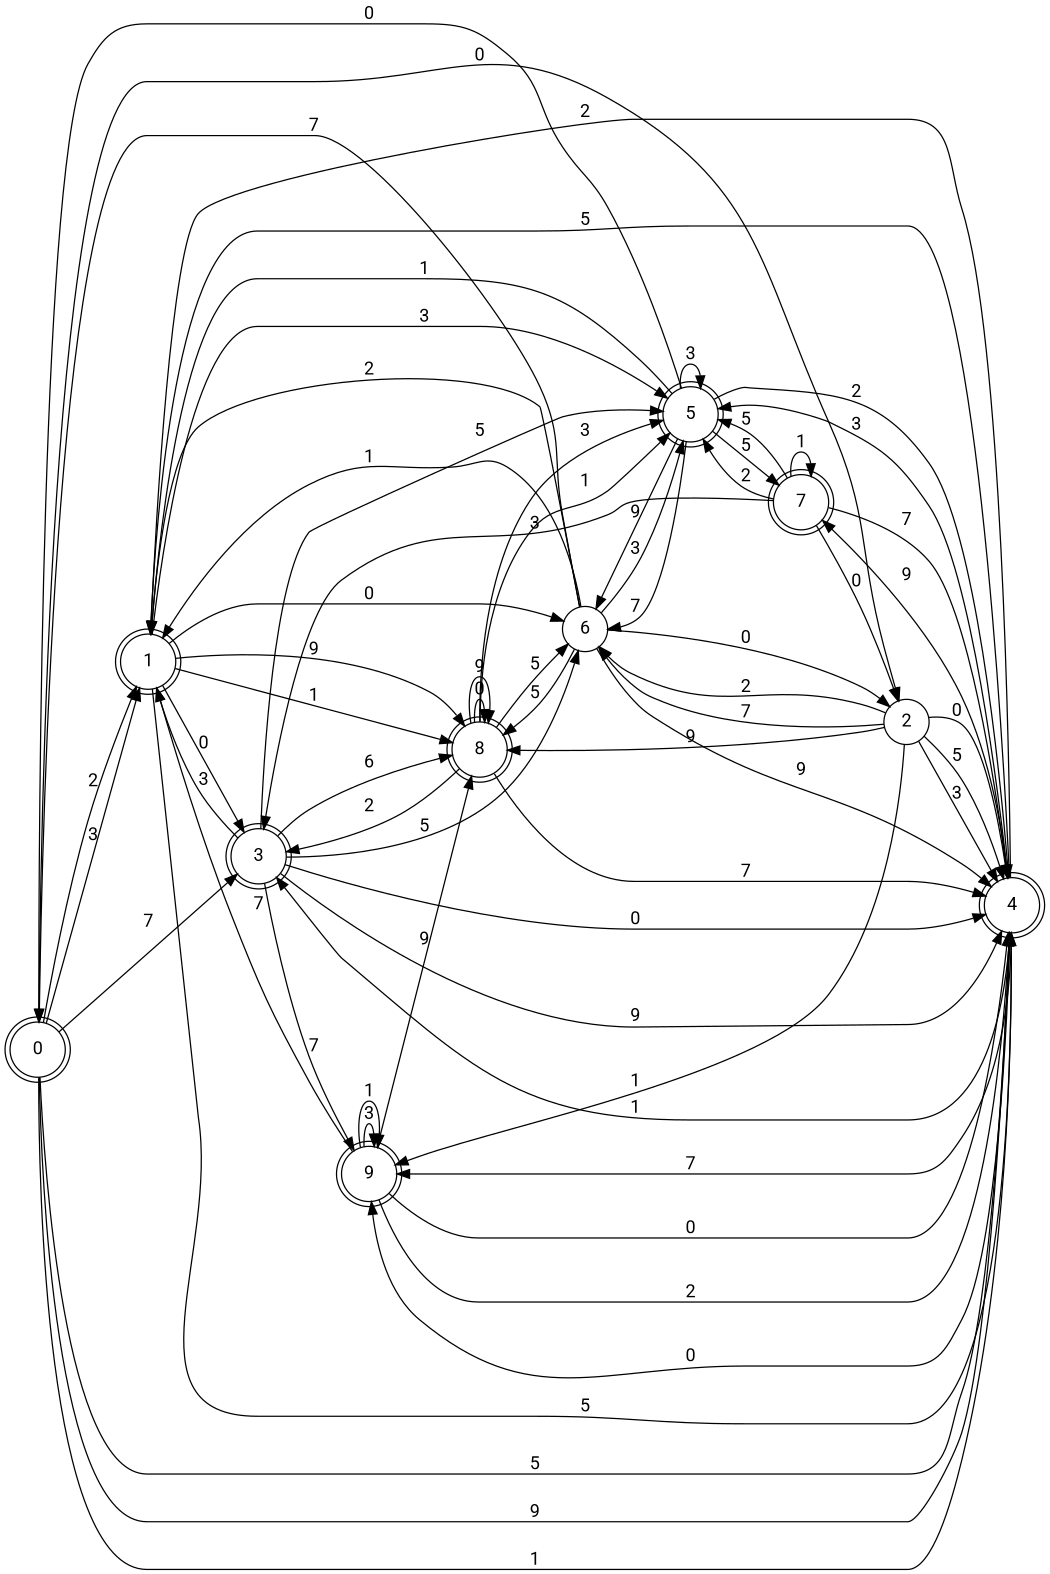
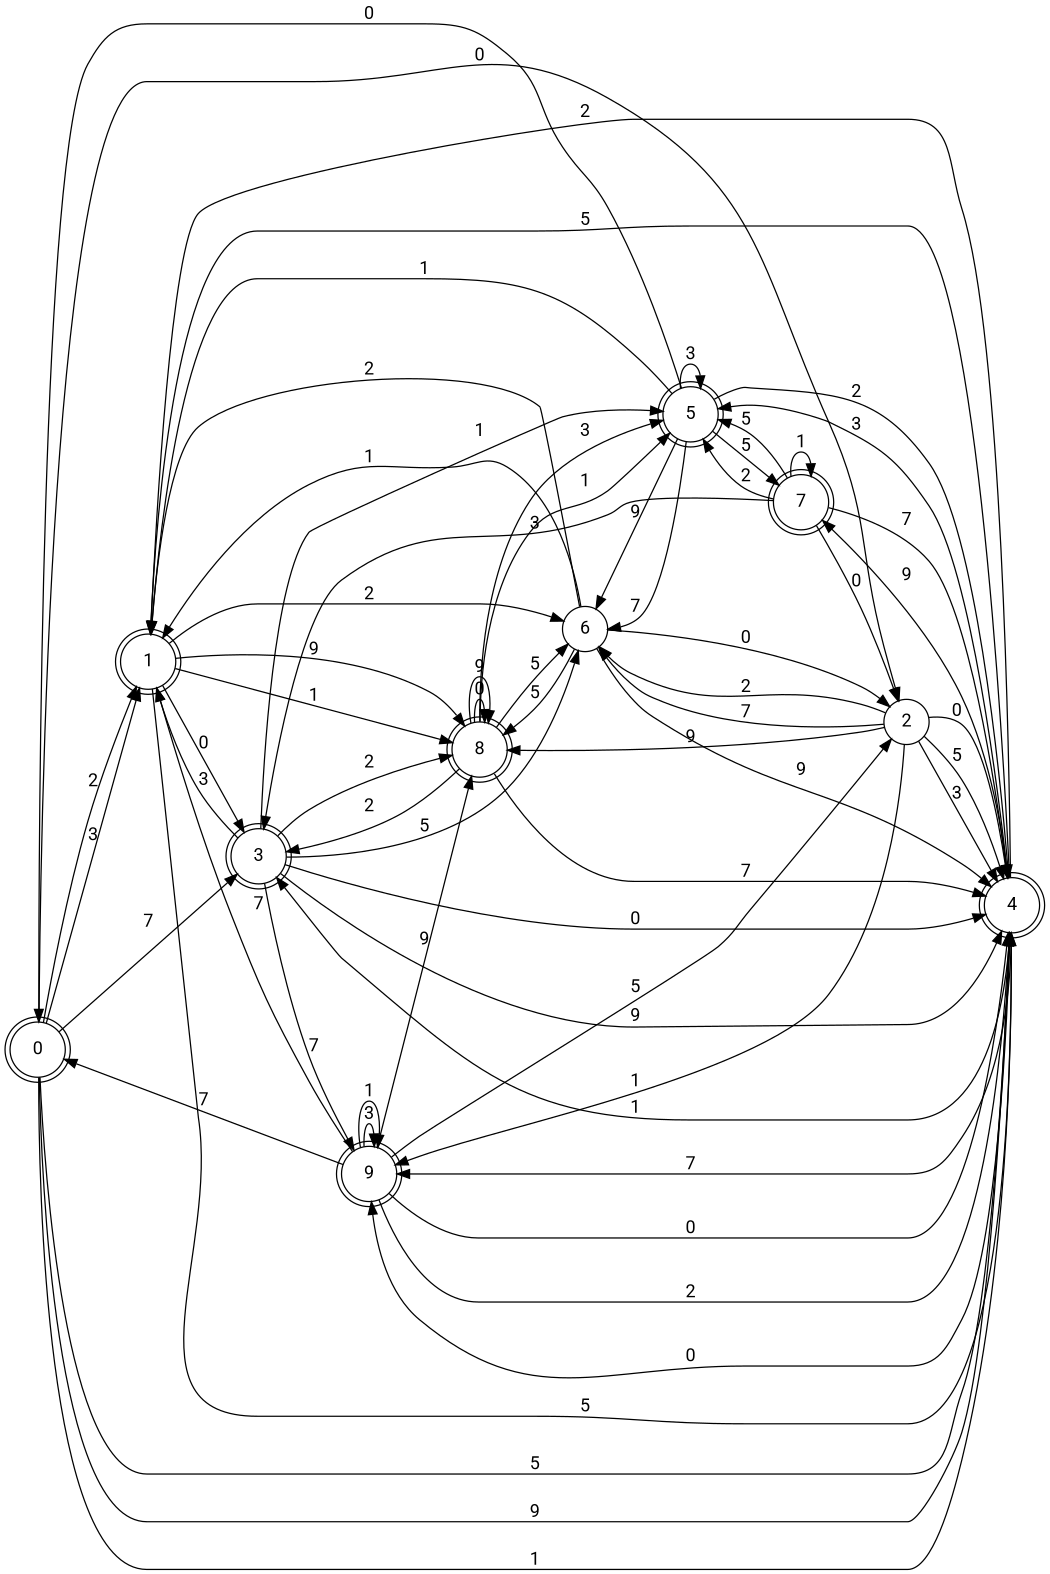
edge "6" -> "0": now "9" -> "0"
edge "1" -> "5": removed, label "3"
edge "3" -> "5": label "5" -> "1"
edge "6" -> "5": removed, label "3"
edge "1" -> "6": label "0" -> "2"
edge "3" -> "8": label "6" -> "2"
edge "9" -> "2": added, label "5"
